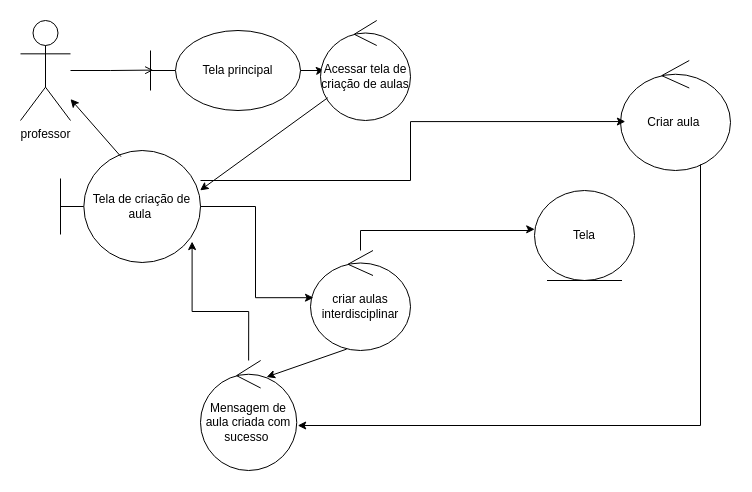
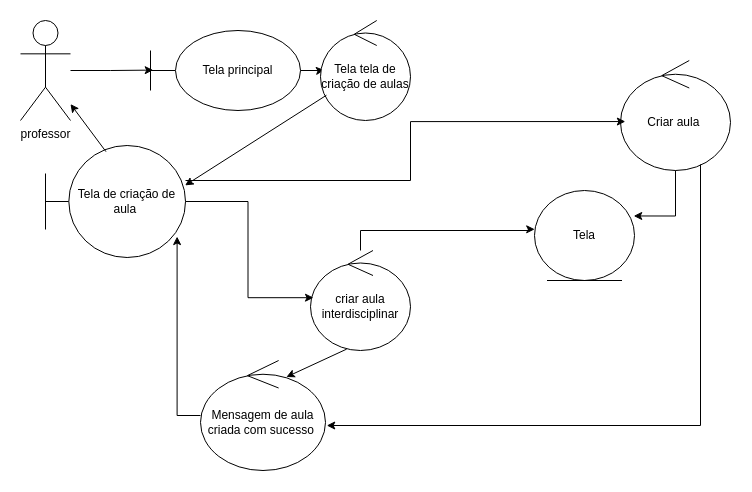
edge "professor" -> "Tela principal": arrowhead open -> classic
node "Acessar tela de criação de aulas": label "Acessar tela de criação de aulas" -> "Tela tela de criação de aulas"
node "Tela de criação de aula": moved (131, 207) -> (116, 202)
edge "Criar aula" -> "Tela": added
node "criar aulas interdisciplinar": label "criar aulas interdisciplinar" -> "criar aula interdisciplinar"
node "Mensagem de aula criada com sucesso": size 96x110 -> 125x110
